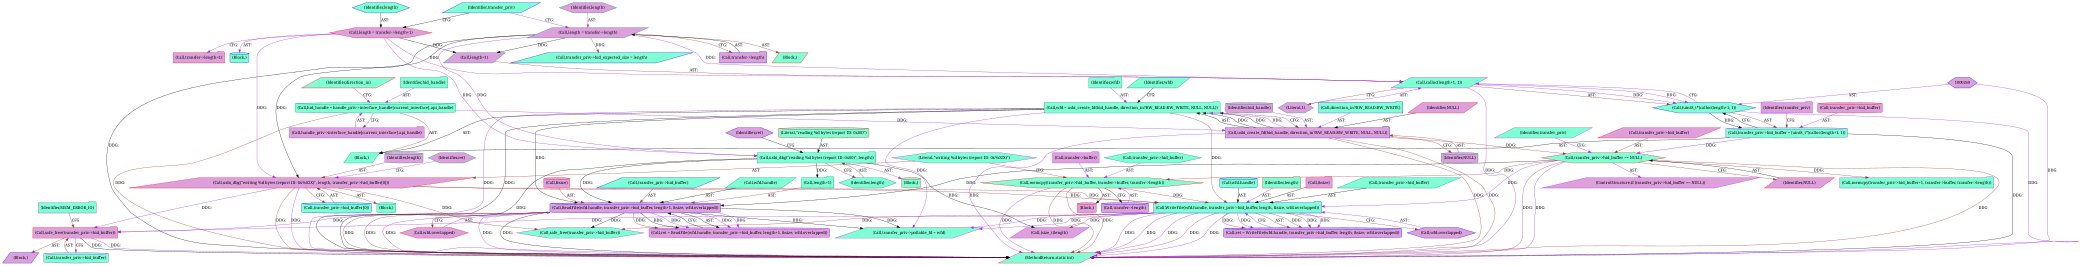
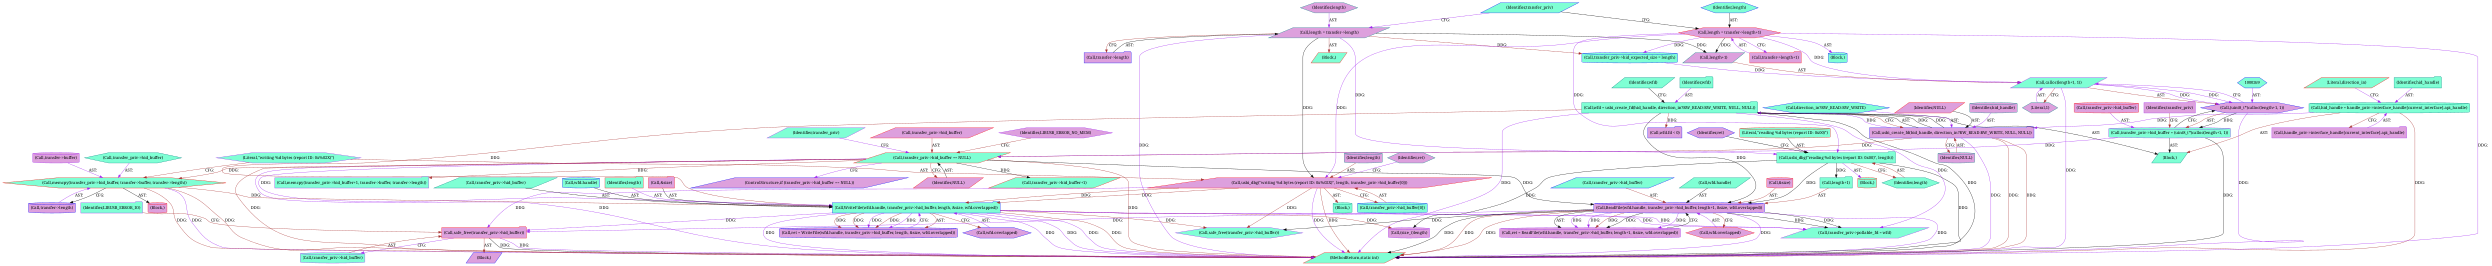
edge "(Call,length = transfer->length+1)" -> "(Call,transfer_priv->hid_expected_size = length)": added, label "DDG:"
edge "(Call,transfer->length+1)" -> "(Call,length = transfer->length+1)": added, label "AST:"
node "(Call,transfer_priv->hid_expected_size = length)": shape parallelogram -> cylinder
edge "(Call,length = transfer->length)" -> "(Call,calloc(length+1, 1))": now "(Call,transfer_priv->hid_expected_size = length)" -> "(Call,calloc(length+1, 1))"
node "(Identifier,direction_in)": label "(Identifier,direction_in)" -> "(Literal,direction_in)"
node "1000269": fillcolor plum -> aquamarine
node "(Call,direction_in?RW_READ:RW_WRITE)": shape folder -> hexagon
node "(Call,(uint8_t*)calloc(length+1, 1))": fillcolor aquamarine -> plum
node "(Identifier,LIBUSB_ERROR_NO_MEM)": added
node "(Call,wfd.fd < 0)": added
node "(Call,transfer->buffer)": shape folder -> cylinder
node "(Call,transfer_priv->hid_buffer == NULL)": shape hexagon -> parallelogram
edge "(Call,transfer_priv->hid_buffer == NULL)" -> "(ControlStructure,if (transfer_priv->hid_buffer == NULL))": label "AST: " -> "CFG: "
node "(Call,transfer_priv->hid_buffer+1)": added
node "(ControlStructure,if (transfer_priv->hid_buffer == NULL))": color purple -> blue
node "(Identifier,MEM_ERROR_IO)": label "(Identifier,MEM_ERROR_IO)" -> "(Identifier,LIBUSB_ERROR_IO)"
node "(Call,(size_t)length)": shape parallelogram -> cylinder
edge "(Call,length = transfer->length)" -> "(MethodReturn,static int)": color black -> purple
edge "1000269" -> "(MethodReturn,static int)": now "(Call,length = transfer->length+1)" -> "(MethodReturn,static int)"
